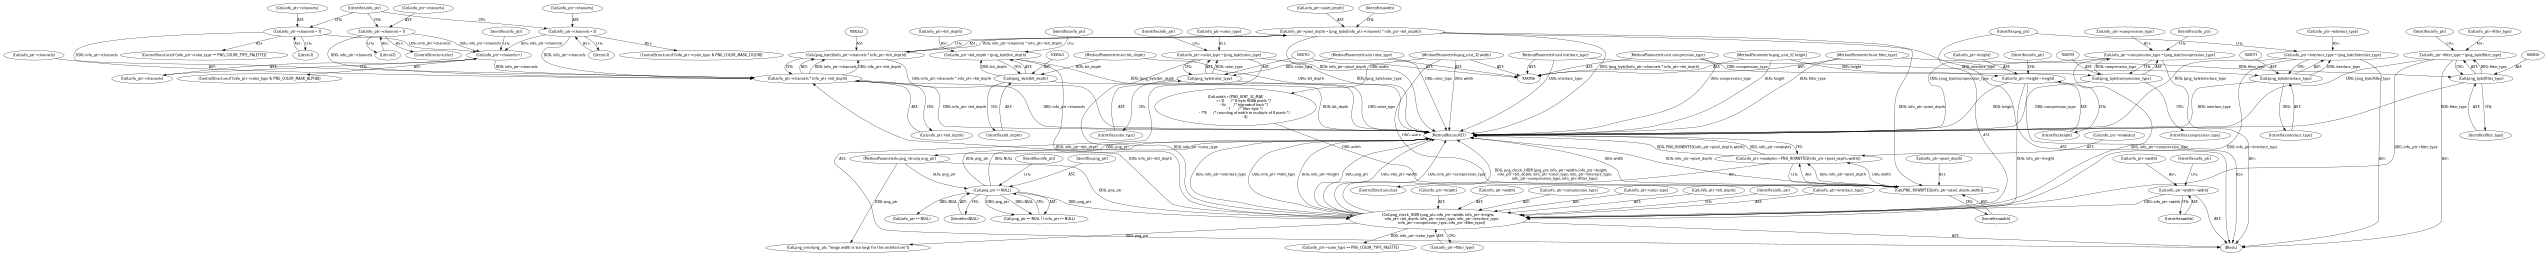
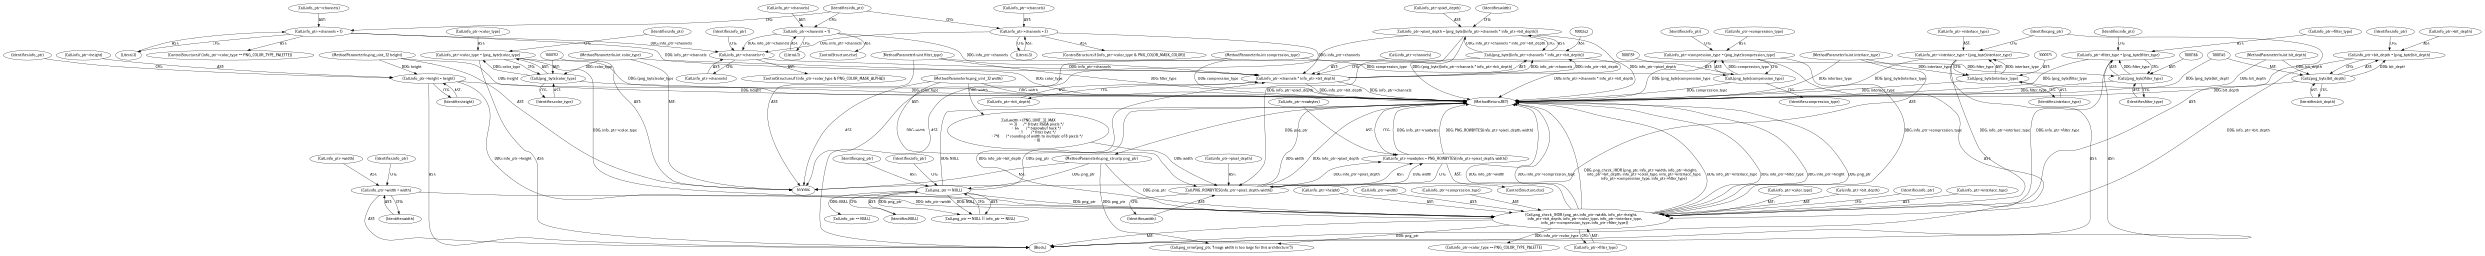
edge "(Call,info_ptr->bit_depth = (png_byte)bit_depth)" -> "(MethodReturn,RET)": now "1000145" -> "(MethodReturn,RET)"
edge "(Call,(png_byte)interlace_type)" -> "(Identifier,interlace_type)": label "DDG: " -> "CFG: "
edge "(MethodParameterIn,png_structp png_ptr)" -> "1000106": added, label "AST:"
